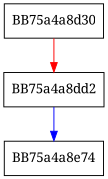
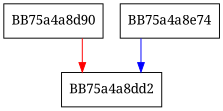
node "BB75a4a8d30": label "BB75a4a8d30" -> "BB75a4a8d90"
edge "BB75a4a8dd2" -> "BB75a4a8e74": reversed
